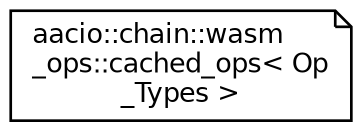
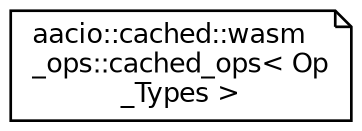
node "aacio::chain::wasm _ops::cached_ops< Op _Types >": label "aacio::chain::wasm _ops::cached_ops< Op _Types >" -> "aacio::cached::wasm _ops::cached_ops< Op _Types >"
